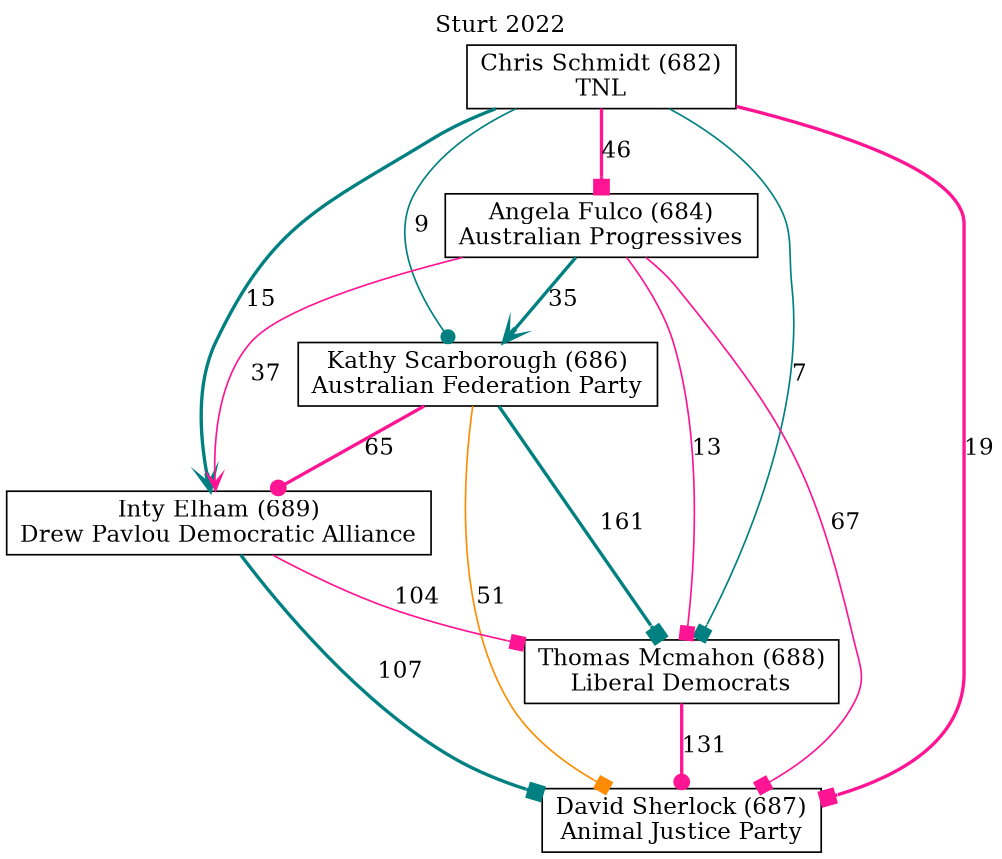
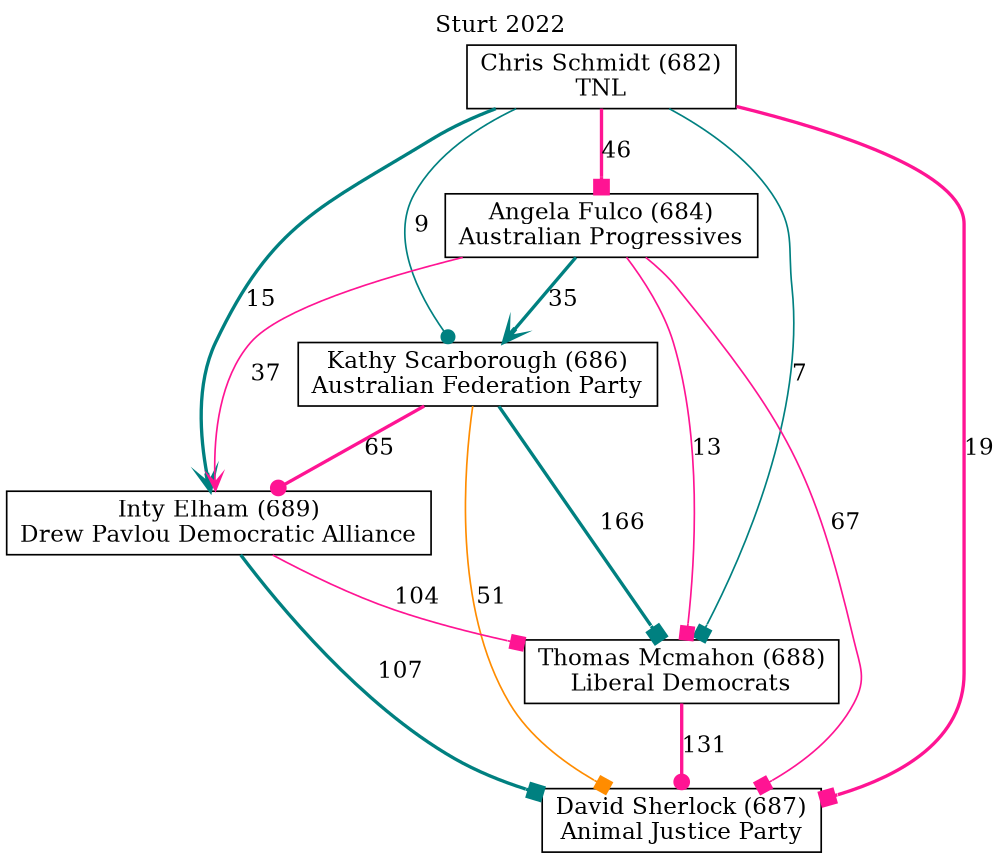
edge "Kathy Scarborough (686) Australian Federation Party" -> "Thomas Mcmahon (688) Liberal Democrats": label "161" -> "166"
